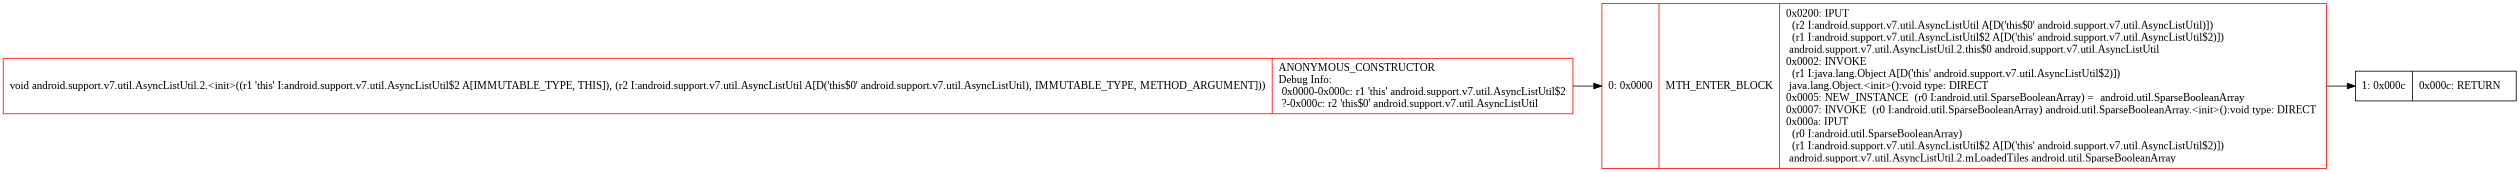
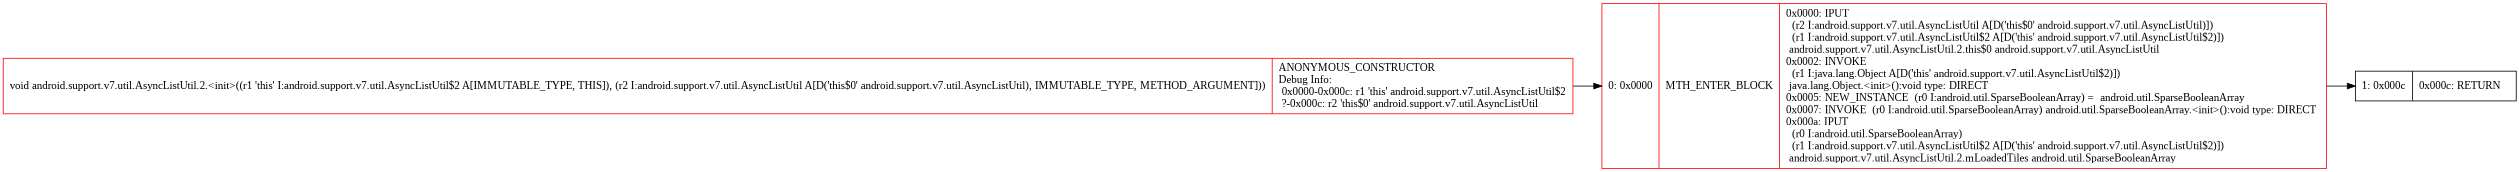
node "0: 0x0000": text "0x0200: IPUT" -> "0x0000: IPUT"
